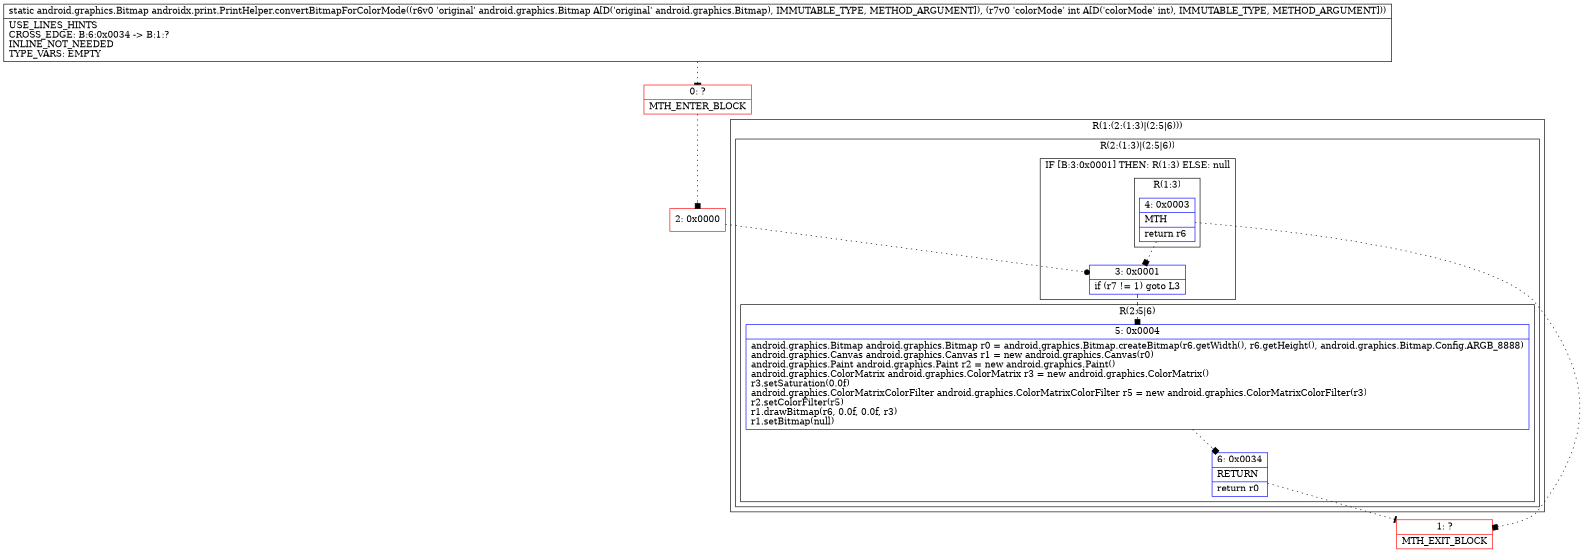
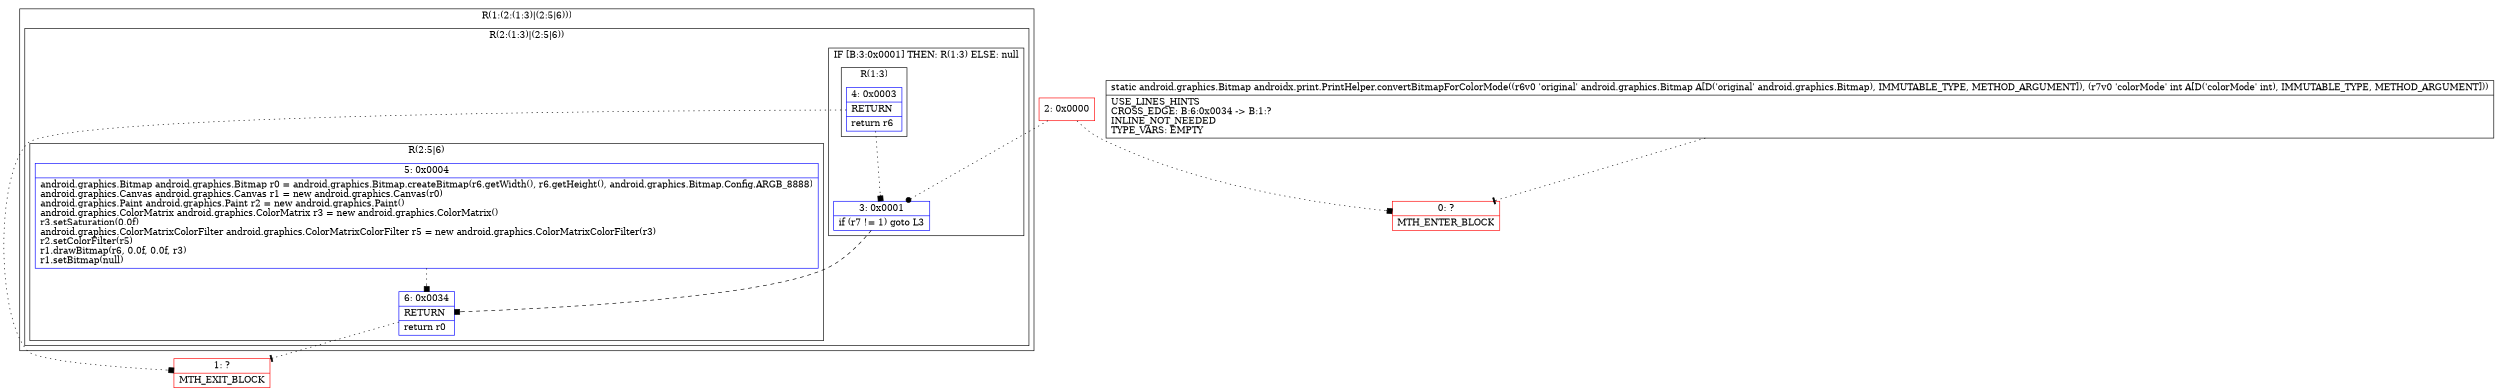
edge "0: ?" -> "2: 0x0000": reversed
node "4: 0x0003": text "MTH" -> "RETURN"
edge "3: 0x0001" -> "5: 0x0004": now "3: 0x0001" -> "6: 0x0034"
